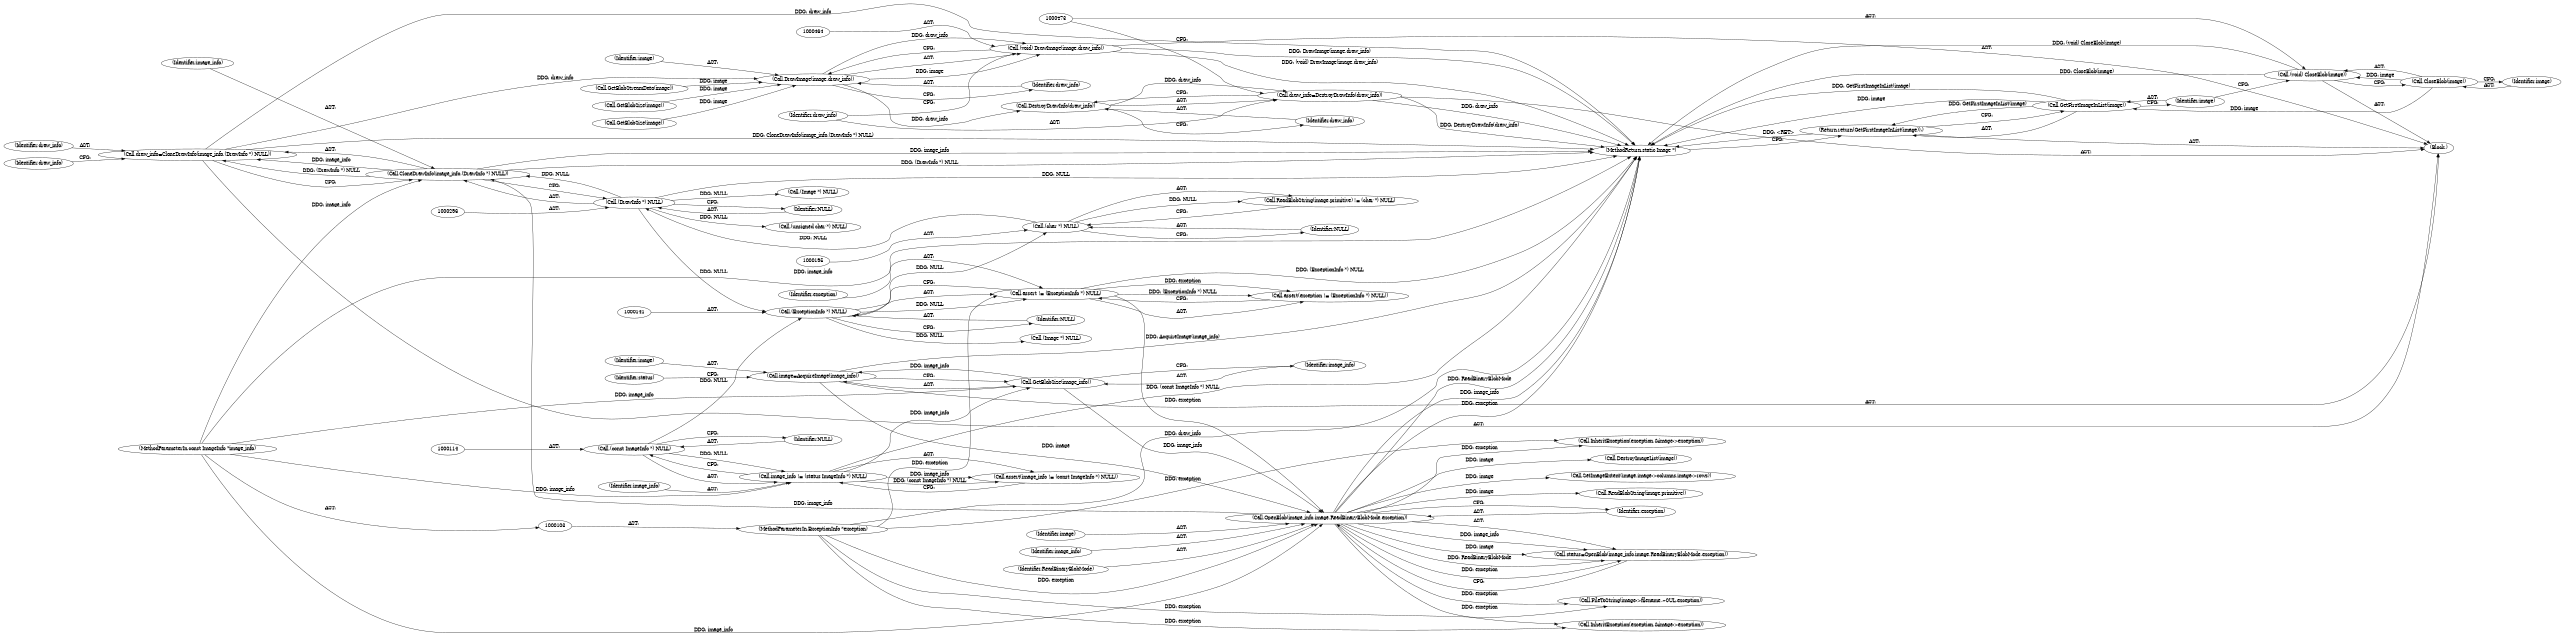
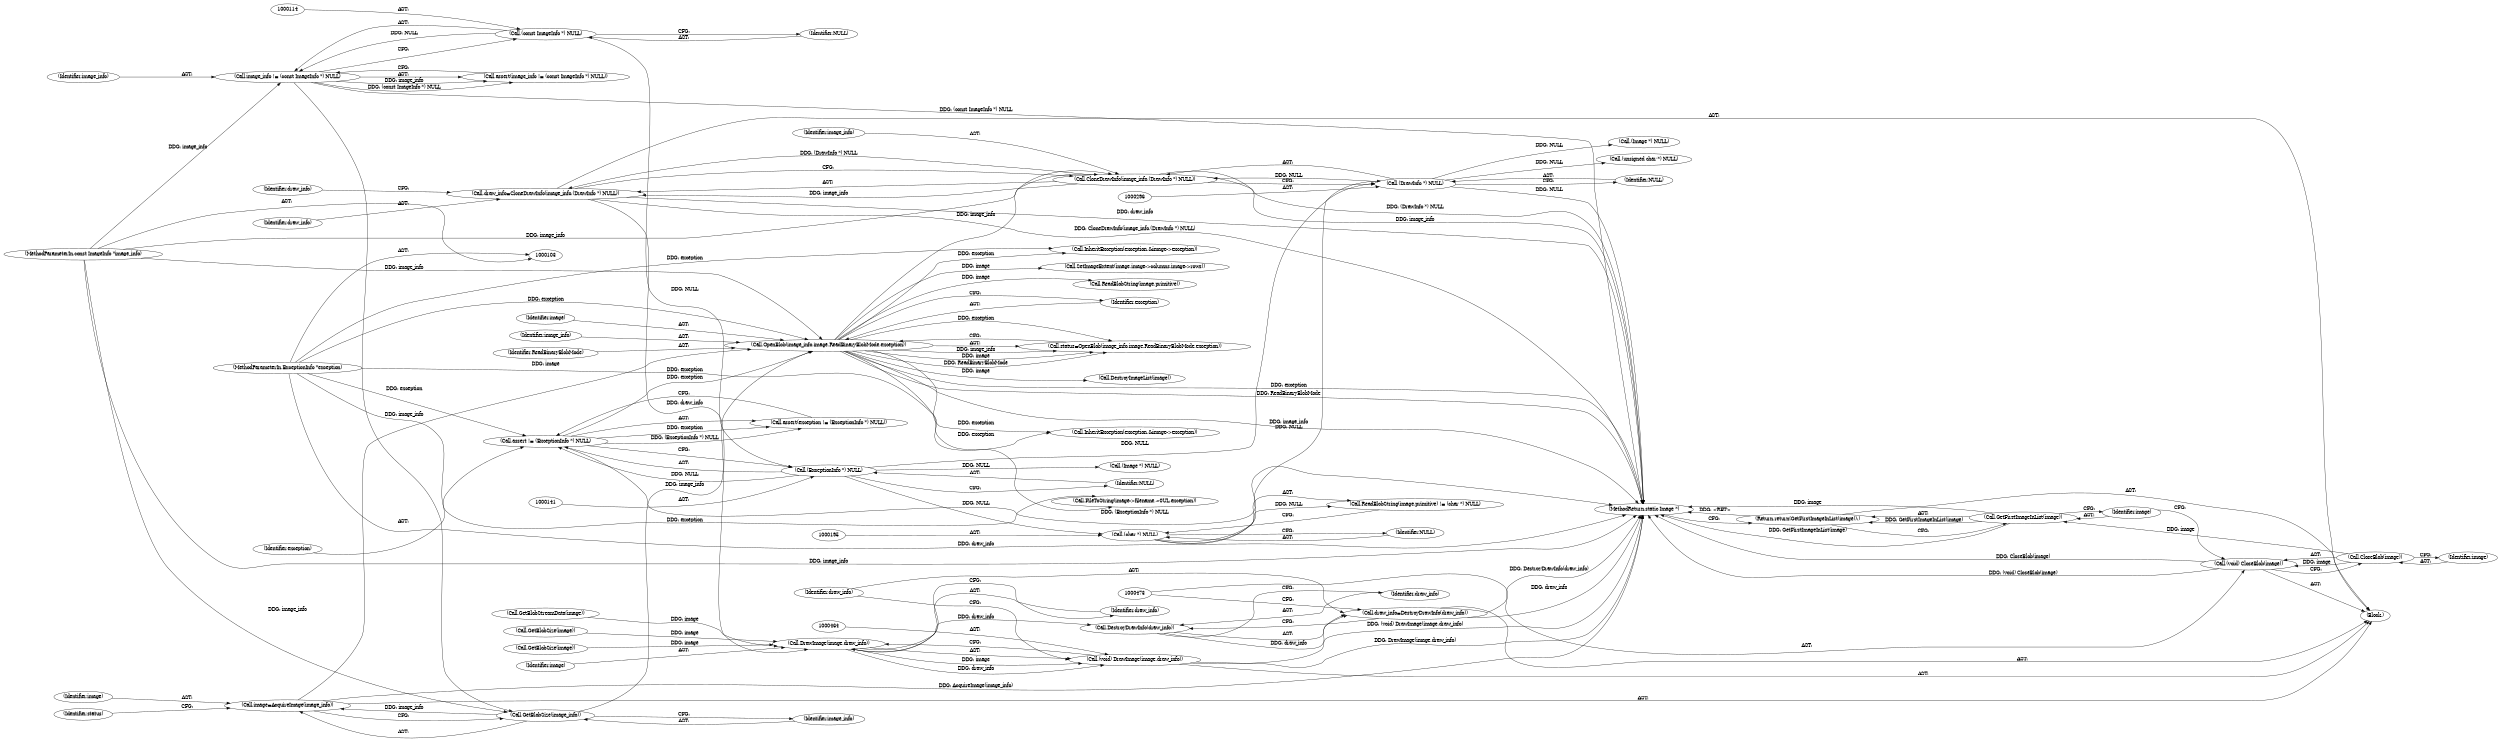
edge "(Call,(DrawInfo *) NULL)" -> "(Call,(ExceptionInfo *) NULL)": reversed
node "(Call,image_info != (status ImageInfo *) NULL)": label "(Call,image_info != (status ImageInfo *) NULL)" -> "(Call,image_info != (const ImageInfo *) NULL)"
edge "1000103" -> "(MethodParameterIn,ExceptionInfo *exception)": reversed
